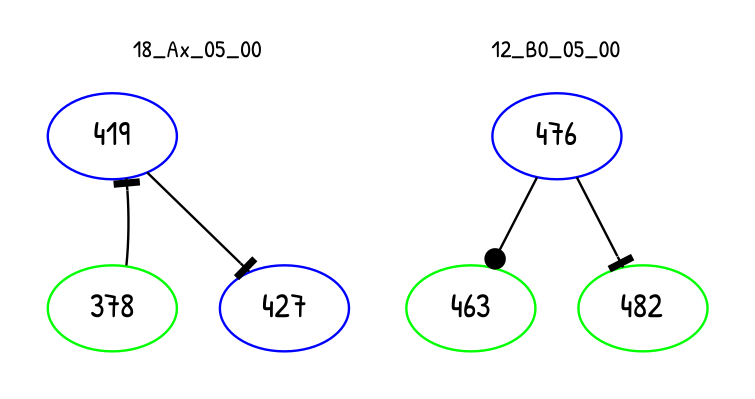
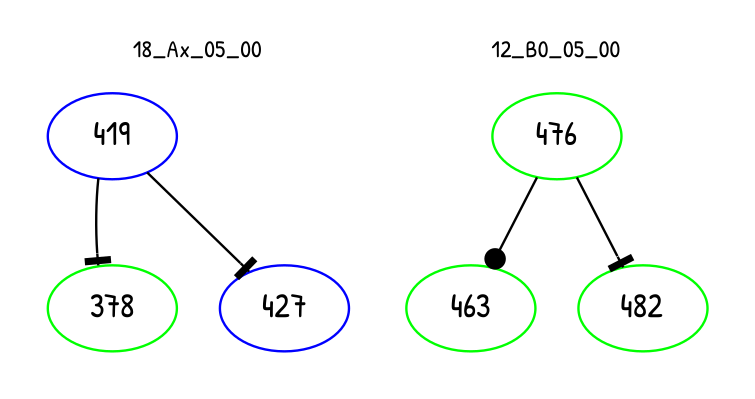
node "476": color blue -> green
edge "378" -> "419": reversed
